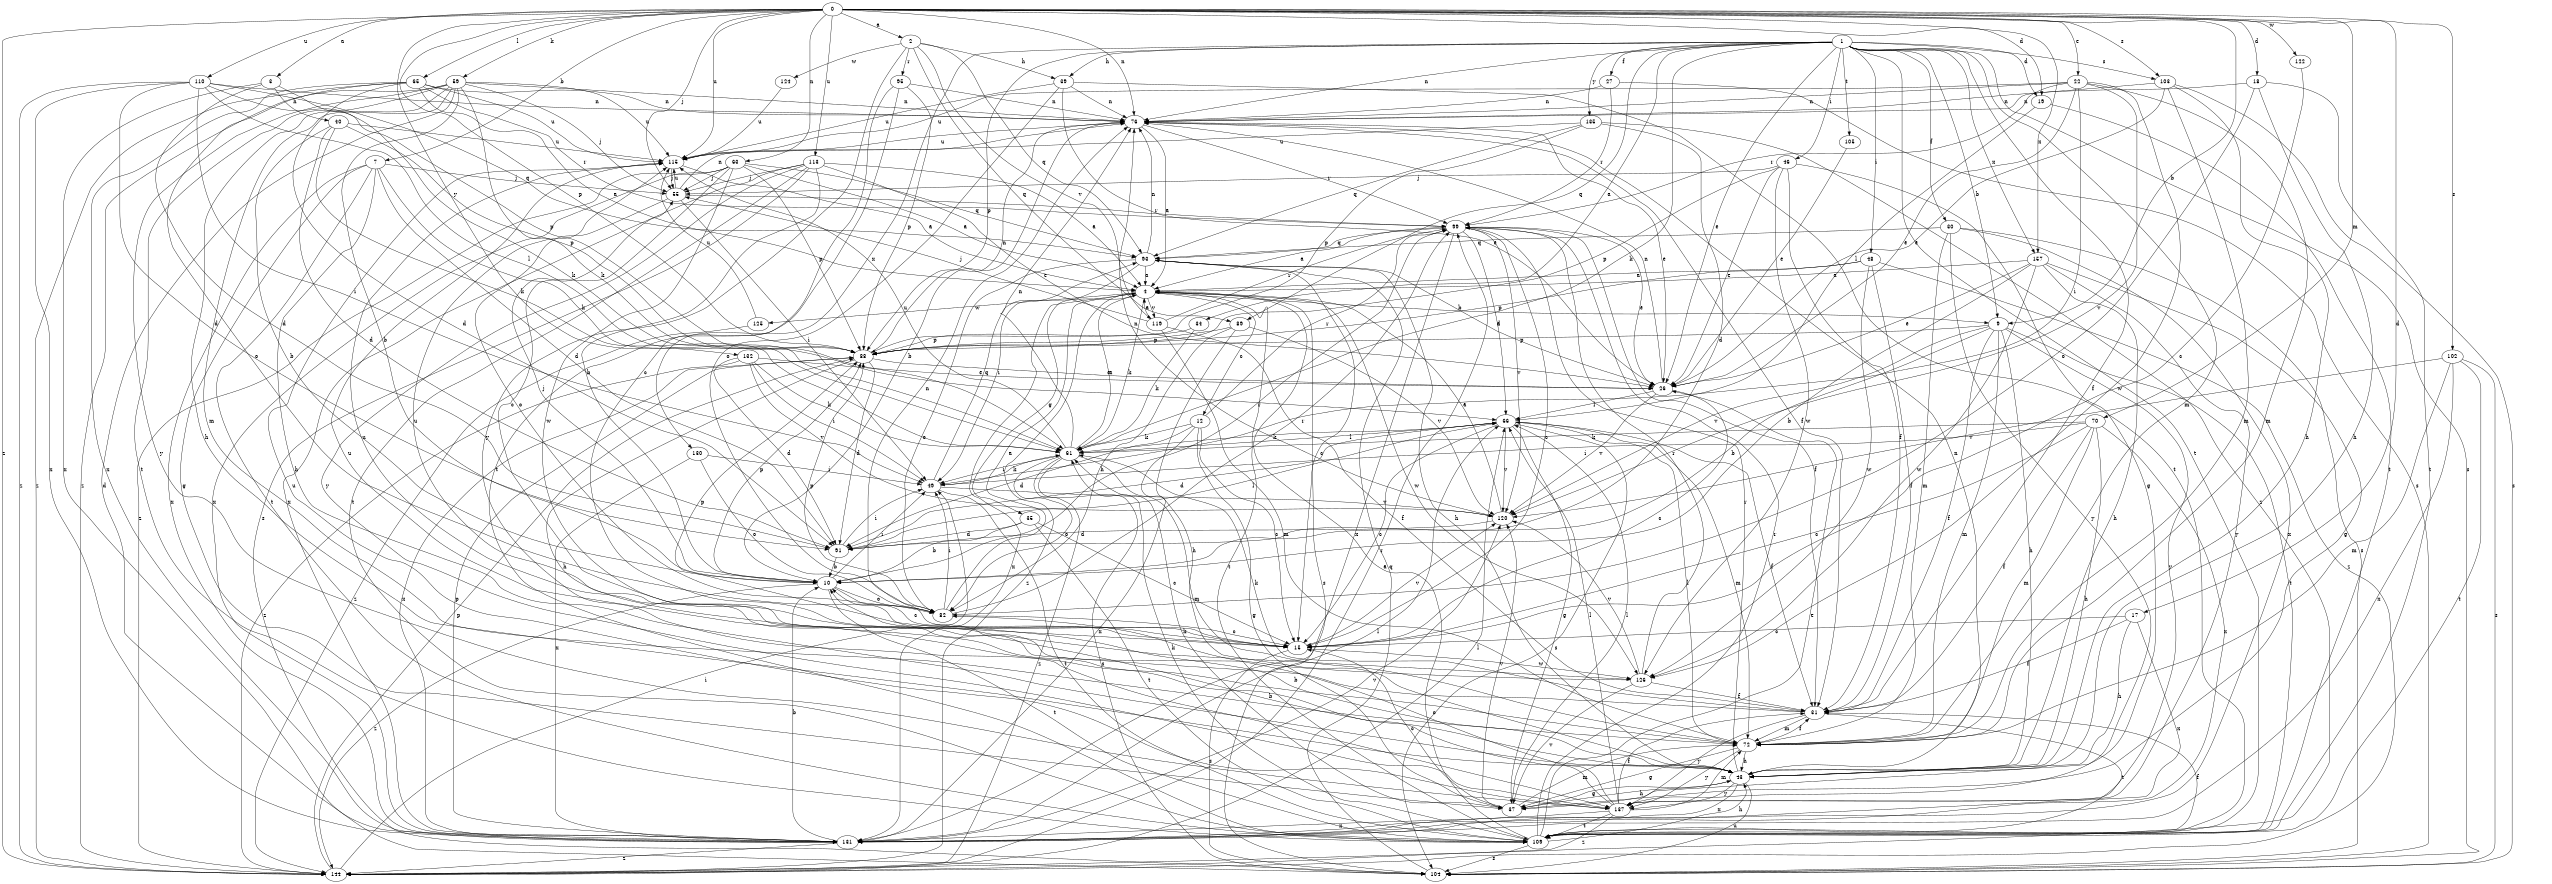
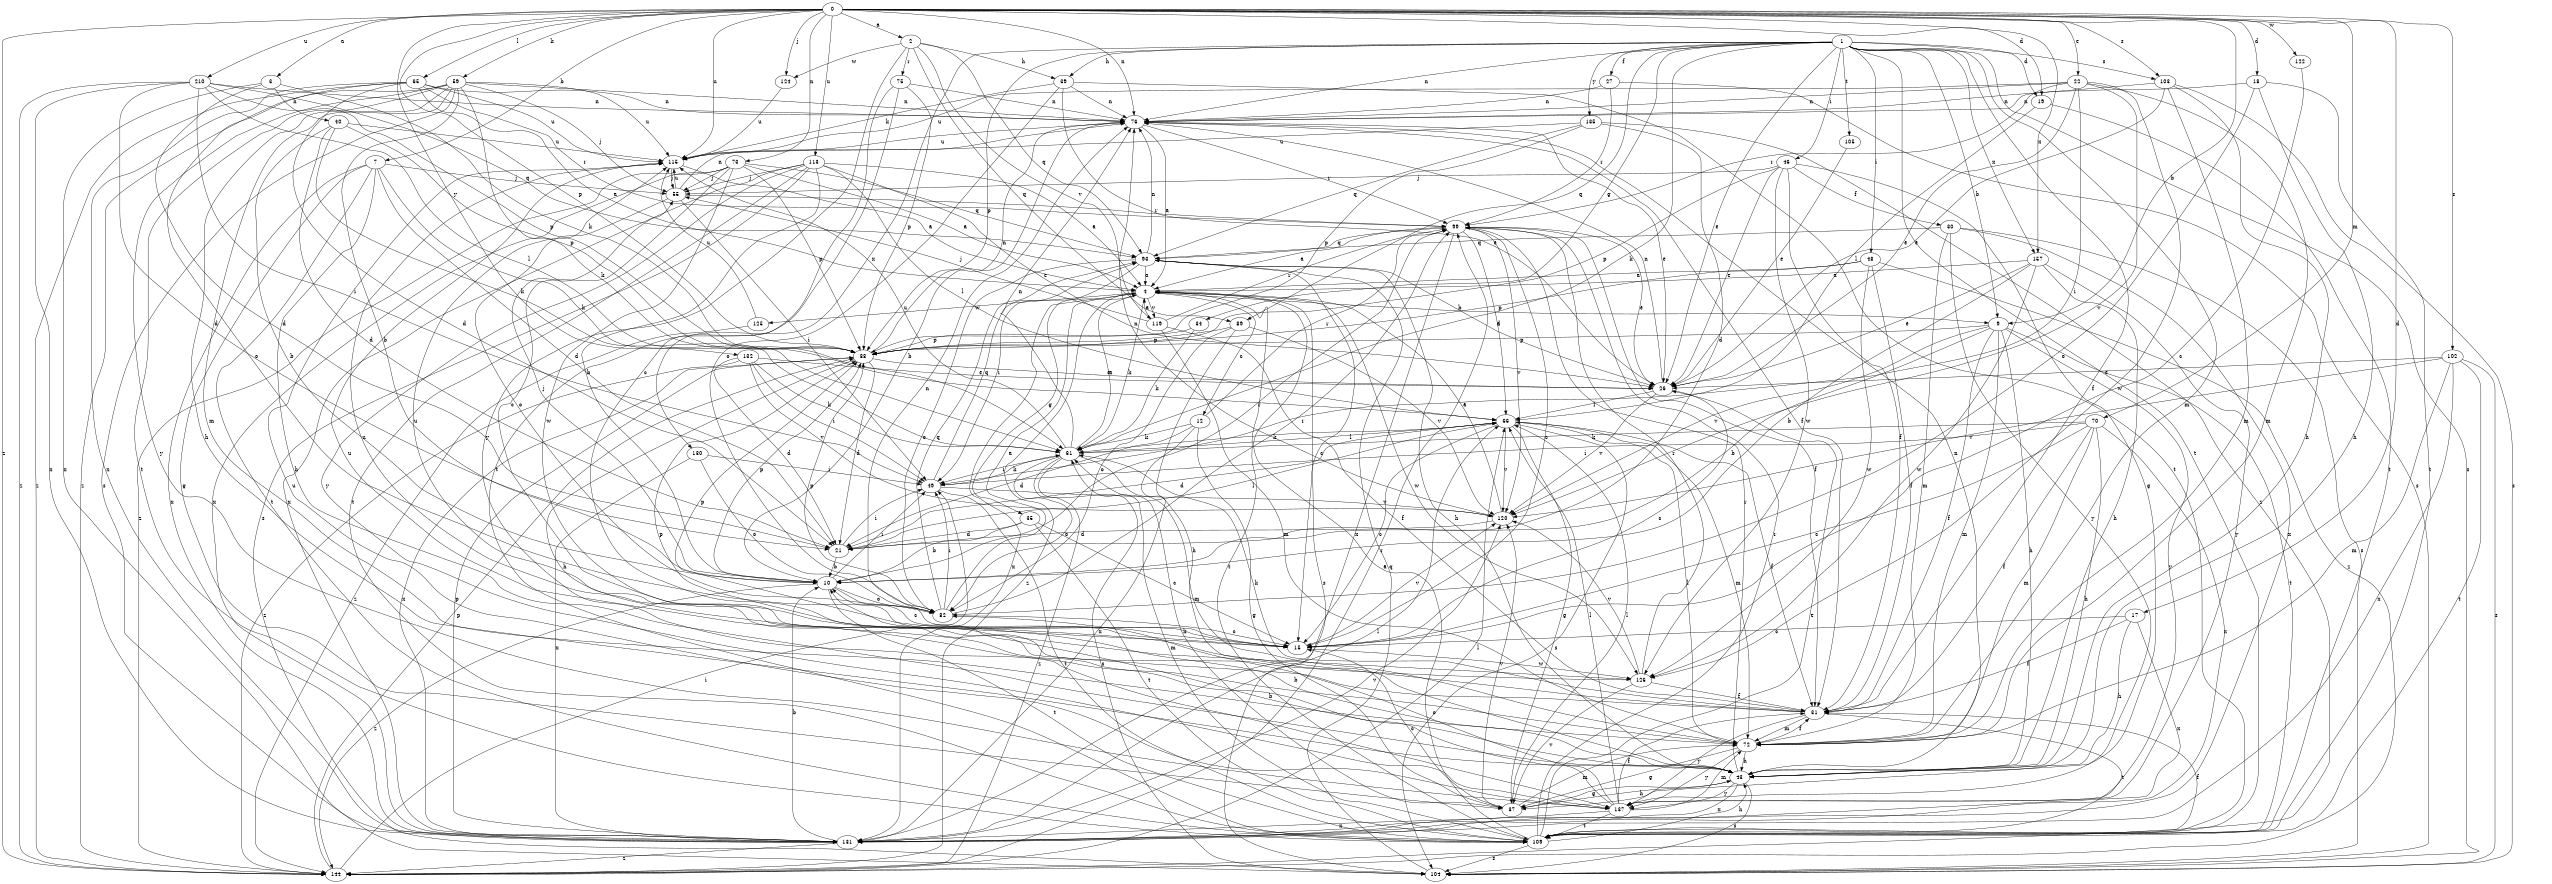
edge "0" -> "55": now "0" -> "124"
node "110": label "110" -> "210"
node "95": label "95" -> "75"
edge "1" -> "30": now "46" -> "30"
edge "39" -> "115": label "u" -> "k"
node "63": label "63" -> "73"
edge "1" -> "34": label "a" -> "g"
edge "3" -> "61": now "3" -> "88"
edge "113" -> "66": added, label "l"
edge "102" -> "26": added, label "e"
edge "82" -> "93": added, label "q"
edge "89" -> "82": label "h" -> "o"
edge "59" -> "104": label "d" -> "s"
edge "12" -> "15": removed, label "c"
node "91": label "91" -> "21"
edge "31" -> "88": added, label "p"
edge "109" -> "61": label "k" -> "m"
edge "157" -> "37": removed, label "g"
edge "15" -> "104": removed, label "s"
edge "43" -> "104": label "u" -> "s"
edge "137" -> "144": removed, label "z"
